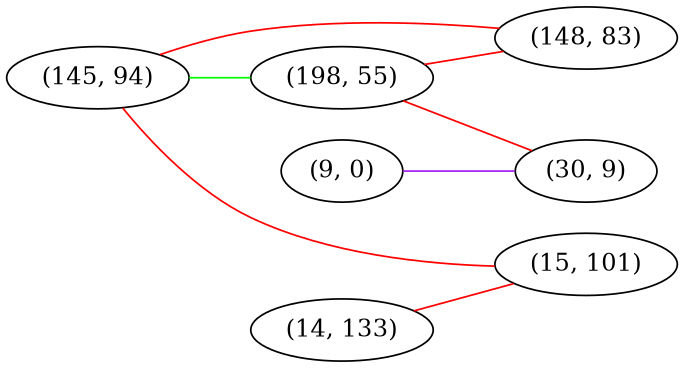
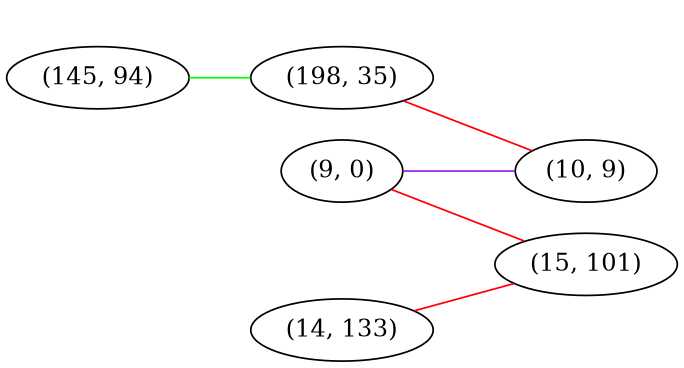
node "(148, 83)": removed
node "(198, 55)": label "(198, 55)" -> "(198, 35)"
node "(30, 9)": label "(30, 9)" -> "(10, 9)"
edge "(145, 94)" -- "(15, 101)": now "(9, 0)" -- "(15, 101)"
